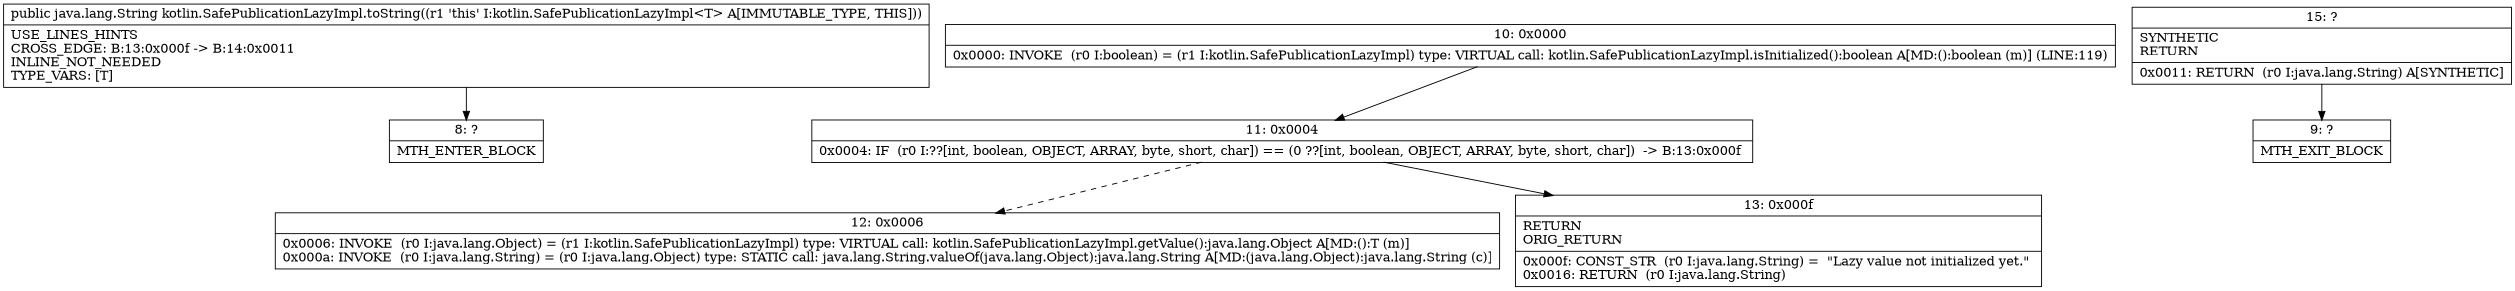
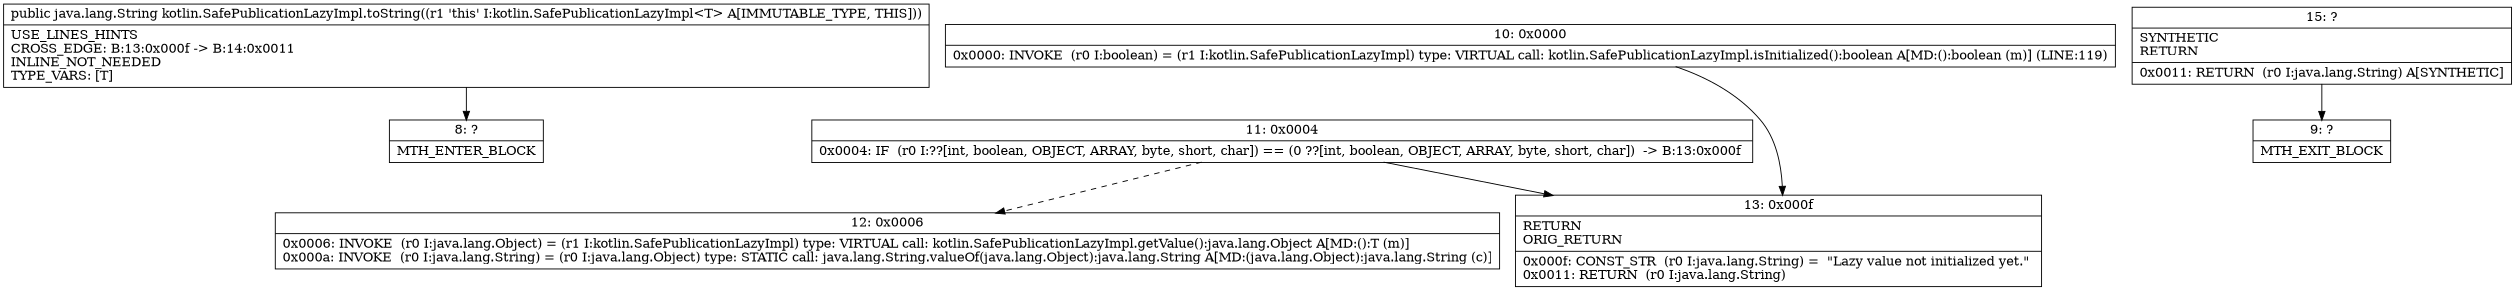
edge "10: 0x0000" -> "11: 0x0004": now "10: 0x0000" -> "13: 0x000f"
node "13: 0x000f": text "0x0016: RETURN  (r0 I:java.lang.String)" -> "0x0011: RETURN  (r0 I:java.lang.String)"
